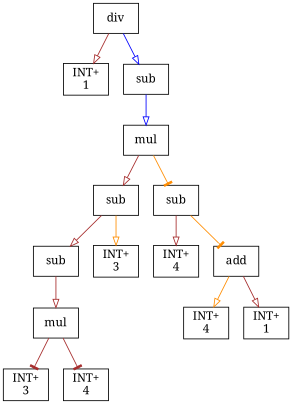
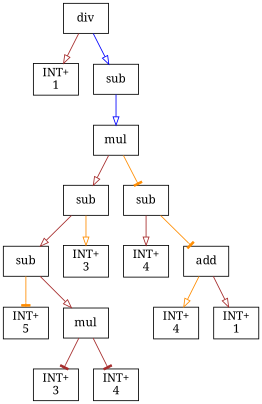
node "INT+ 5": added
